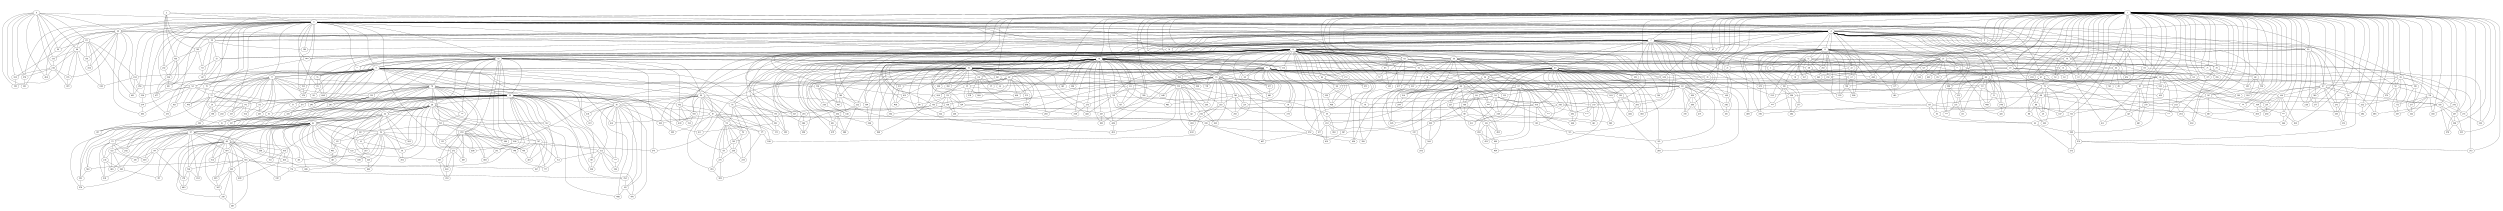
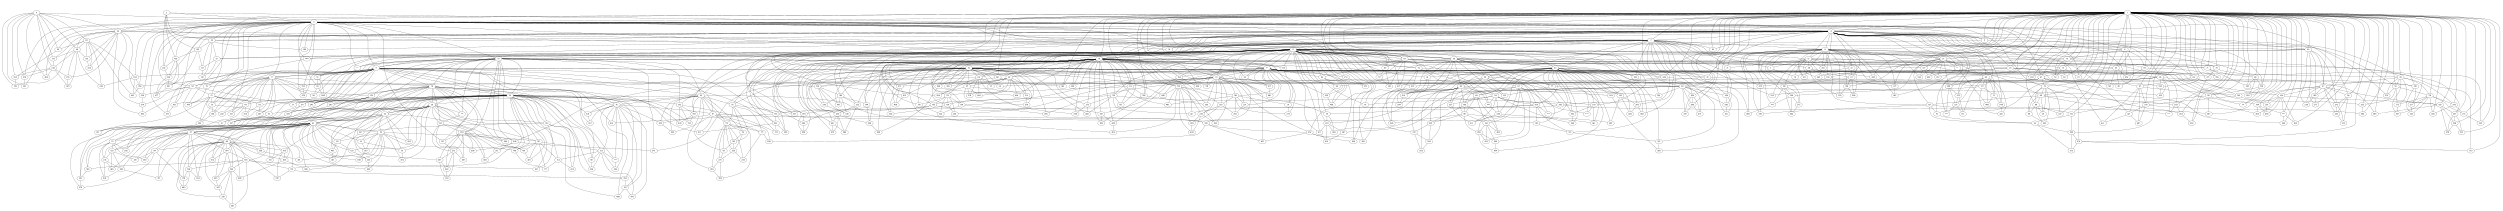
node "223": added
